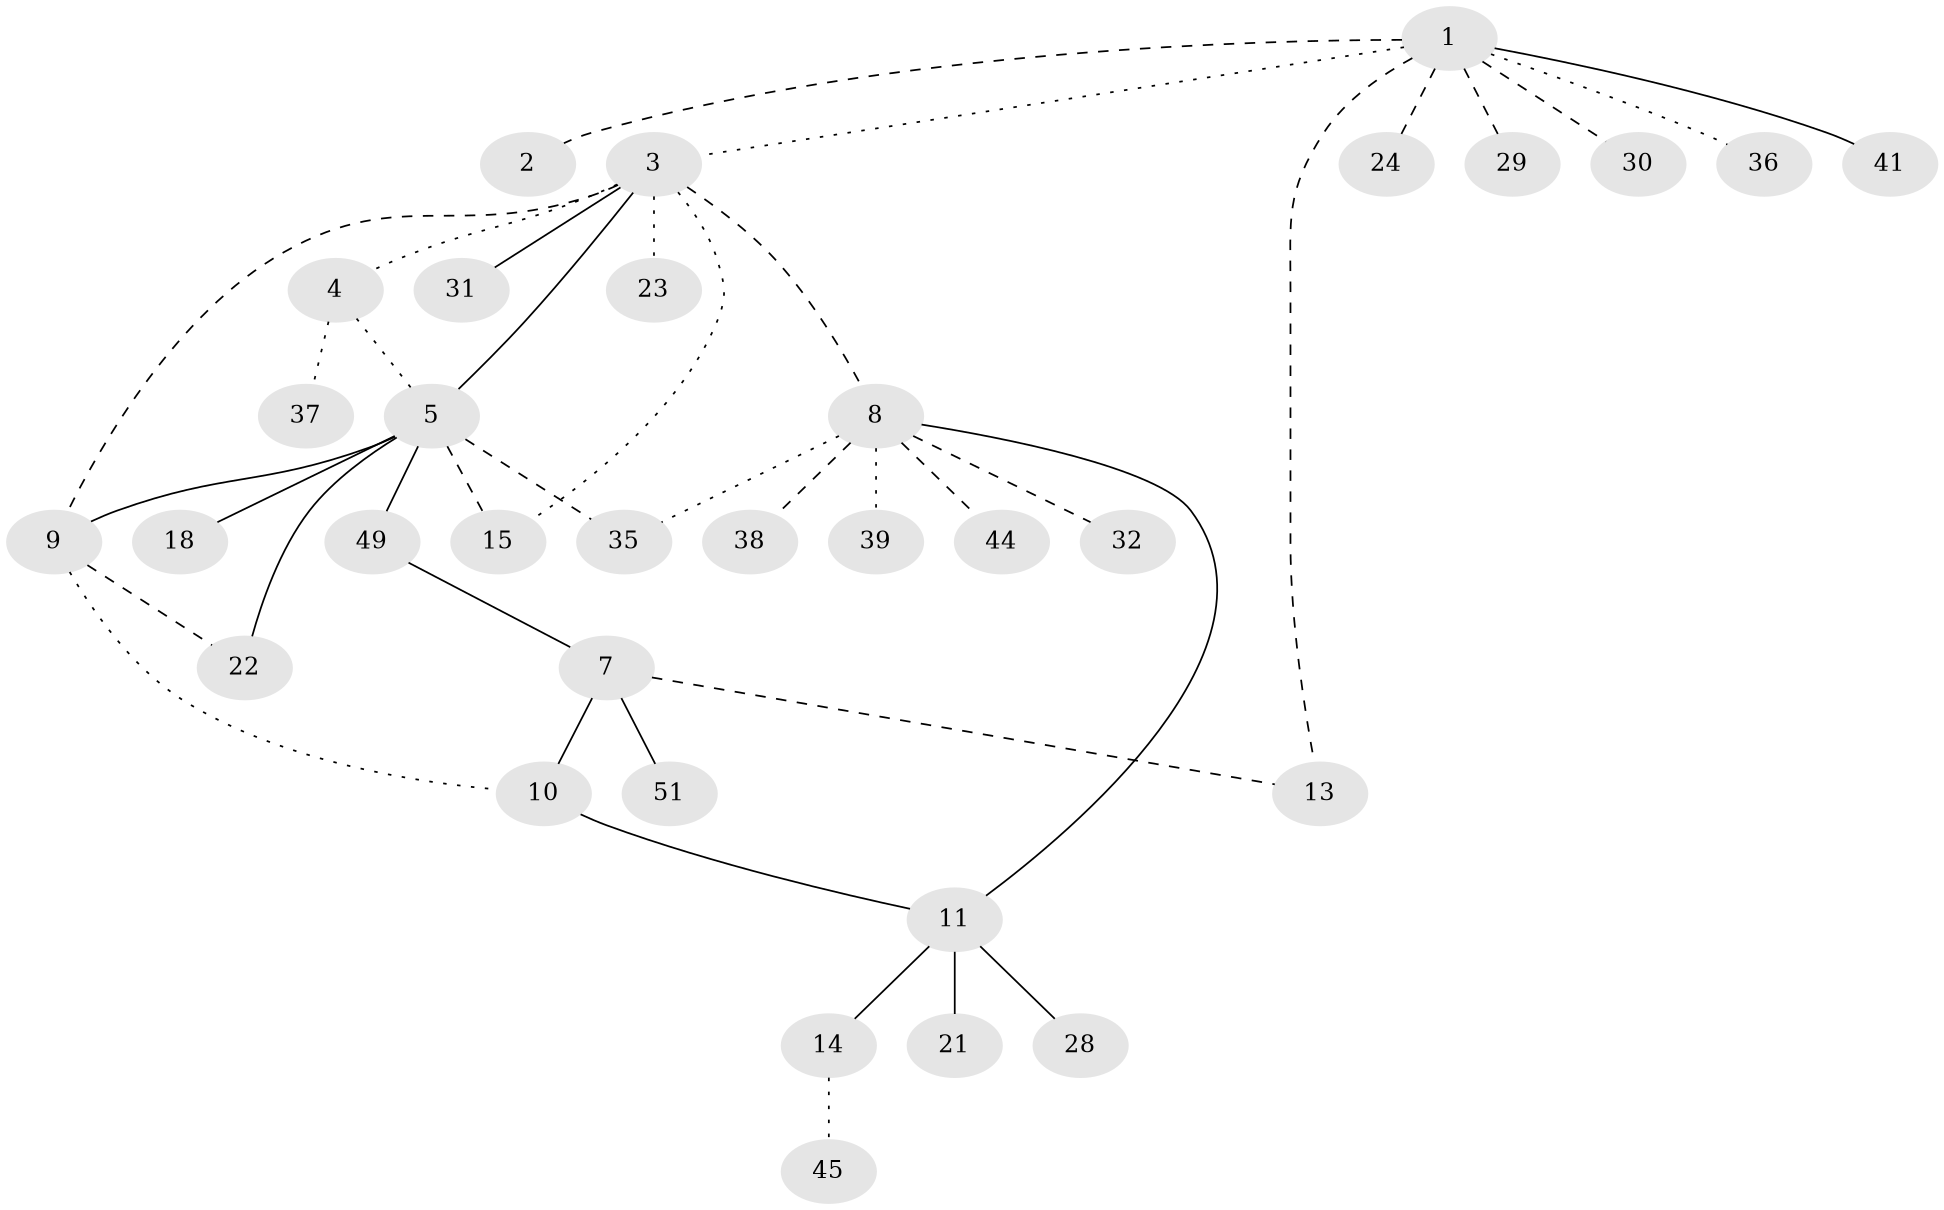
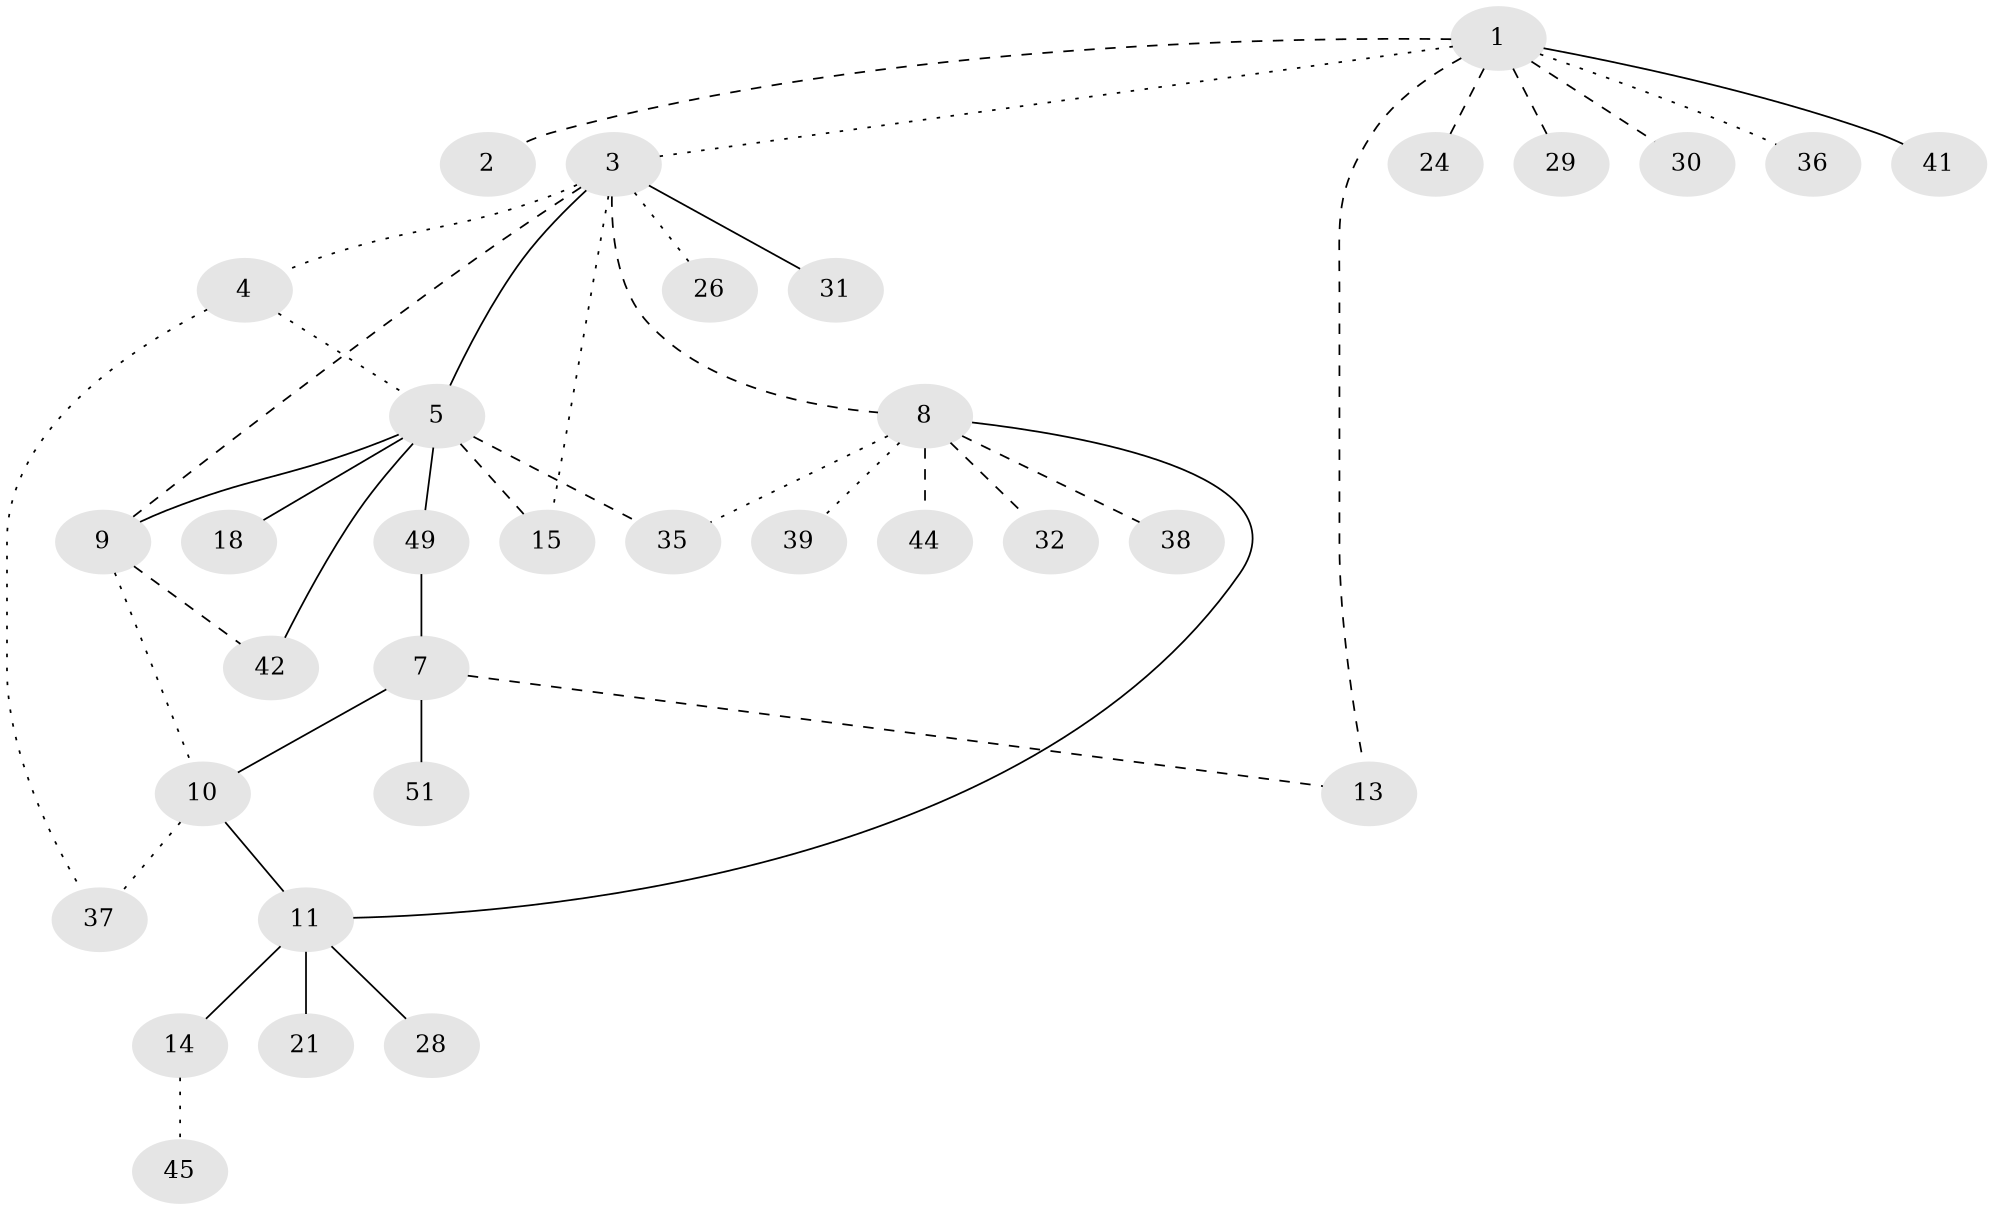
node "23": label "23" -> "26"
node "22": label "22" -> "42"
edge "10" -- "37": added
